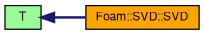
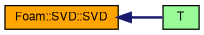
edge "Foam::SVD::SVD" -> "T": reversed
